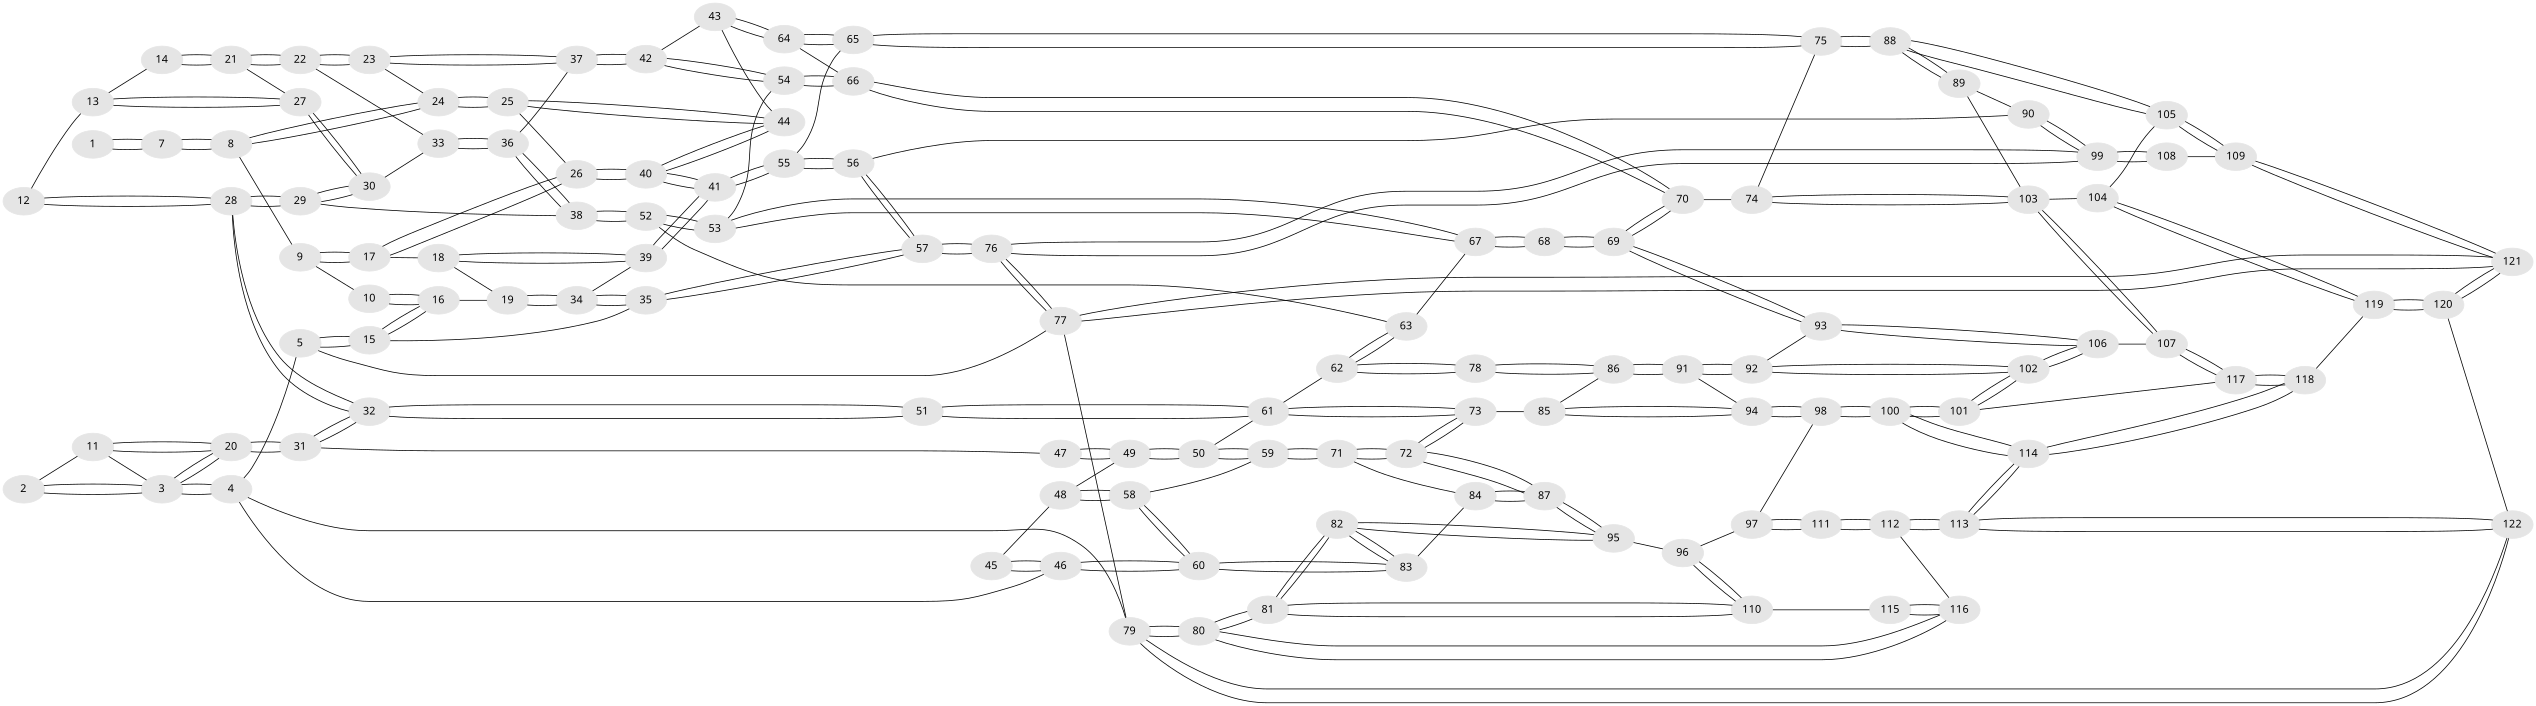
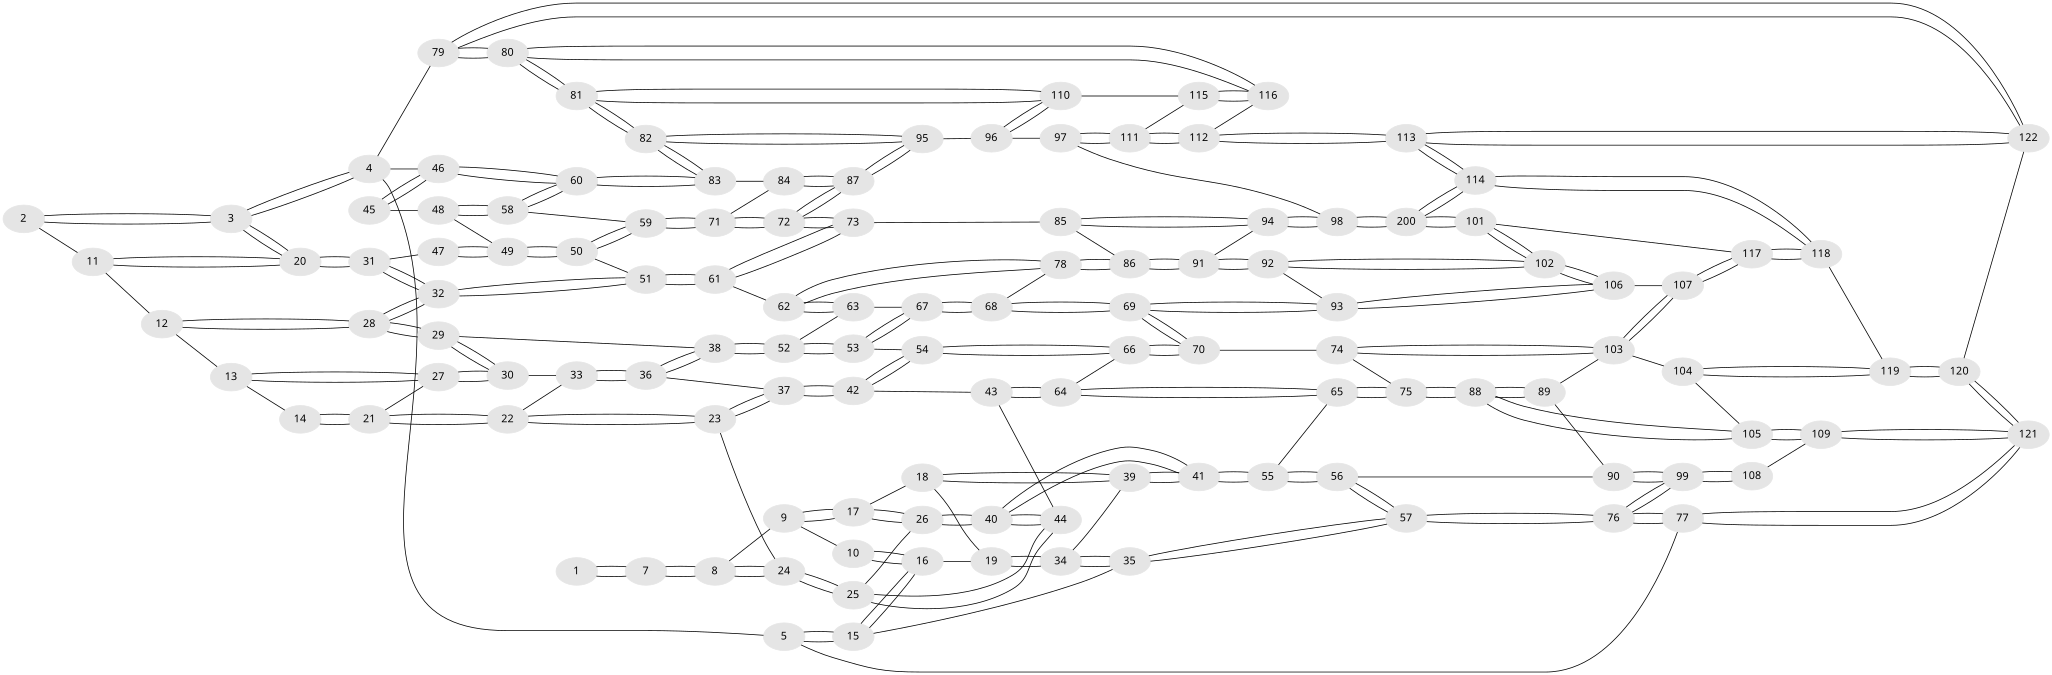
edge "115" -- "111": added
edge "78" -- "68": added
node "100": label "100" -> "200"
edge "61" -- "50": now "51" -- "50"
edge "11" -- "3": now "11" -- "12"
edge "77" -- "79": removed
